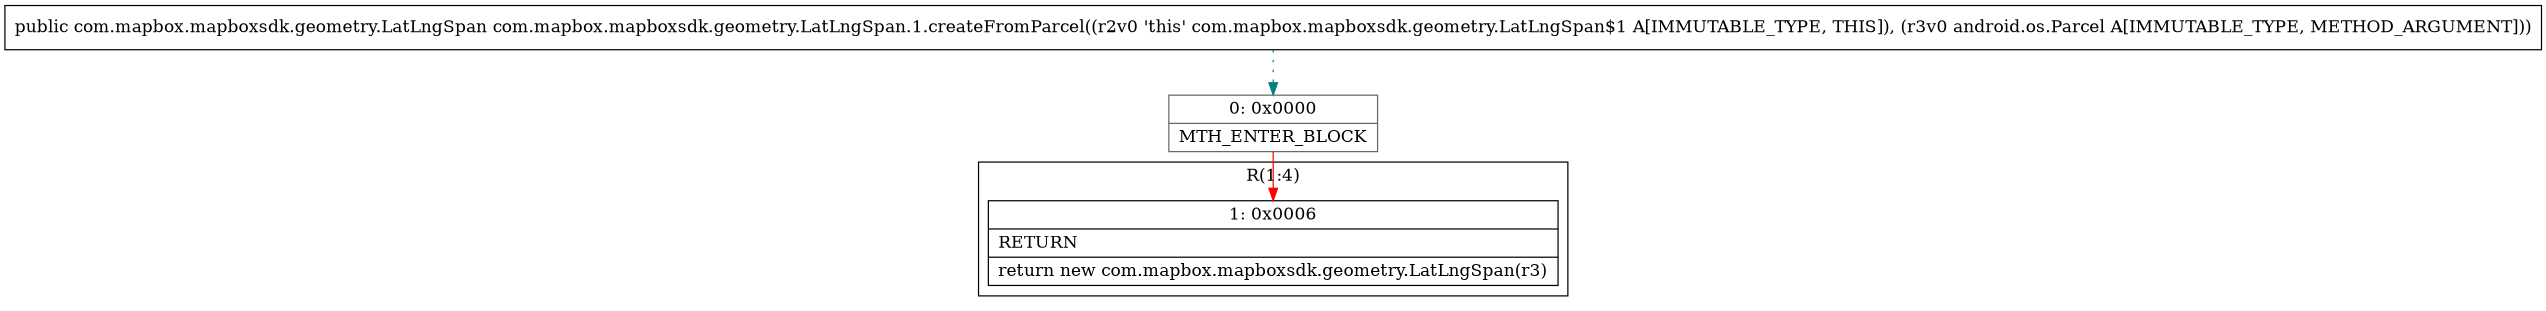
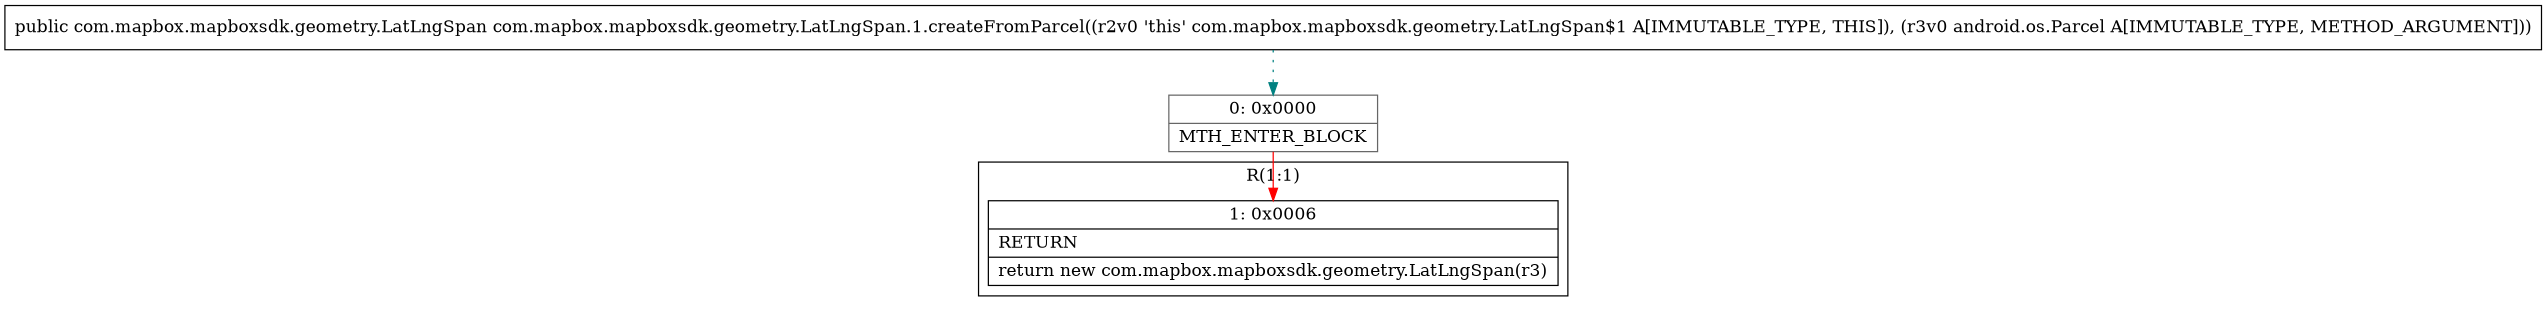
cluster "R(1:4)": label "R(1:4)" -> "R(1:1)"
